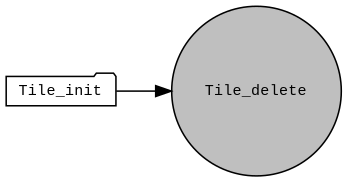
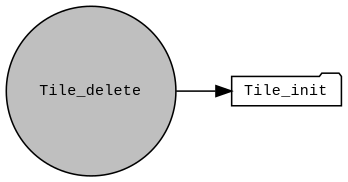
edge "Tile_init" -> "Tile_delete": reversed
